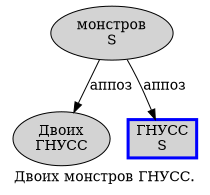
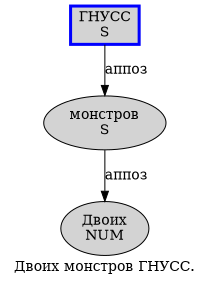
edge "монстров S" -> "ГНУСС S": reversed
node "Двоих ГНУСС": label "Двоих ГНУСС" -> "Двоих NUM"
